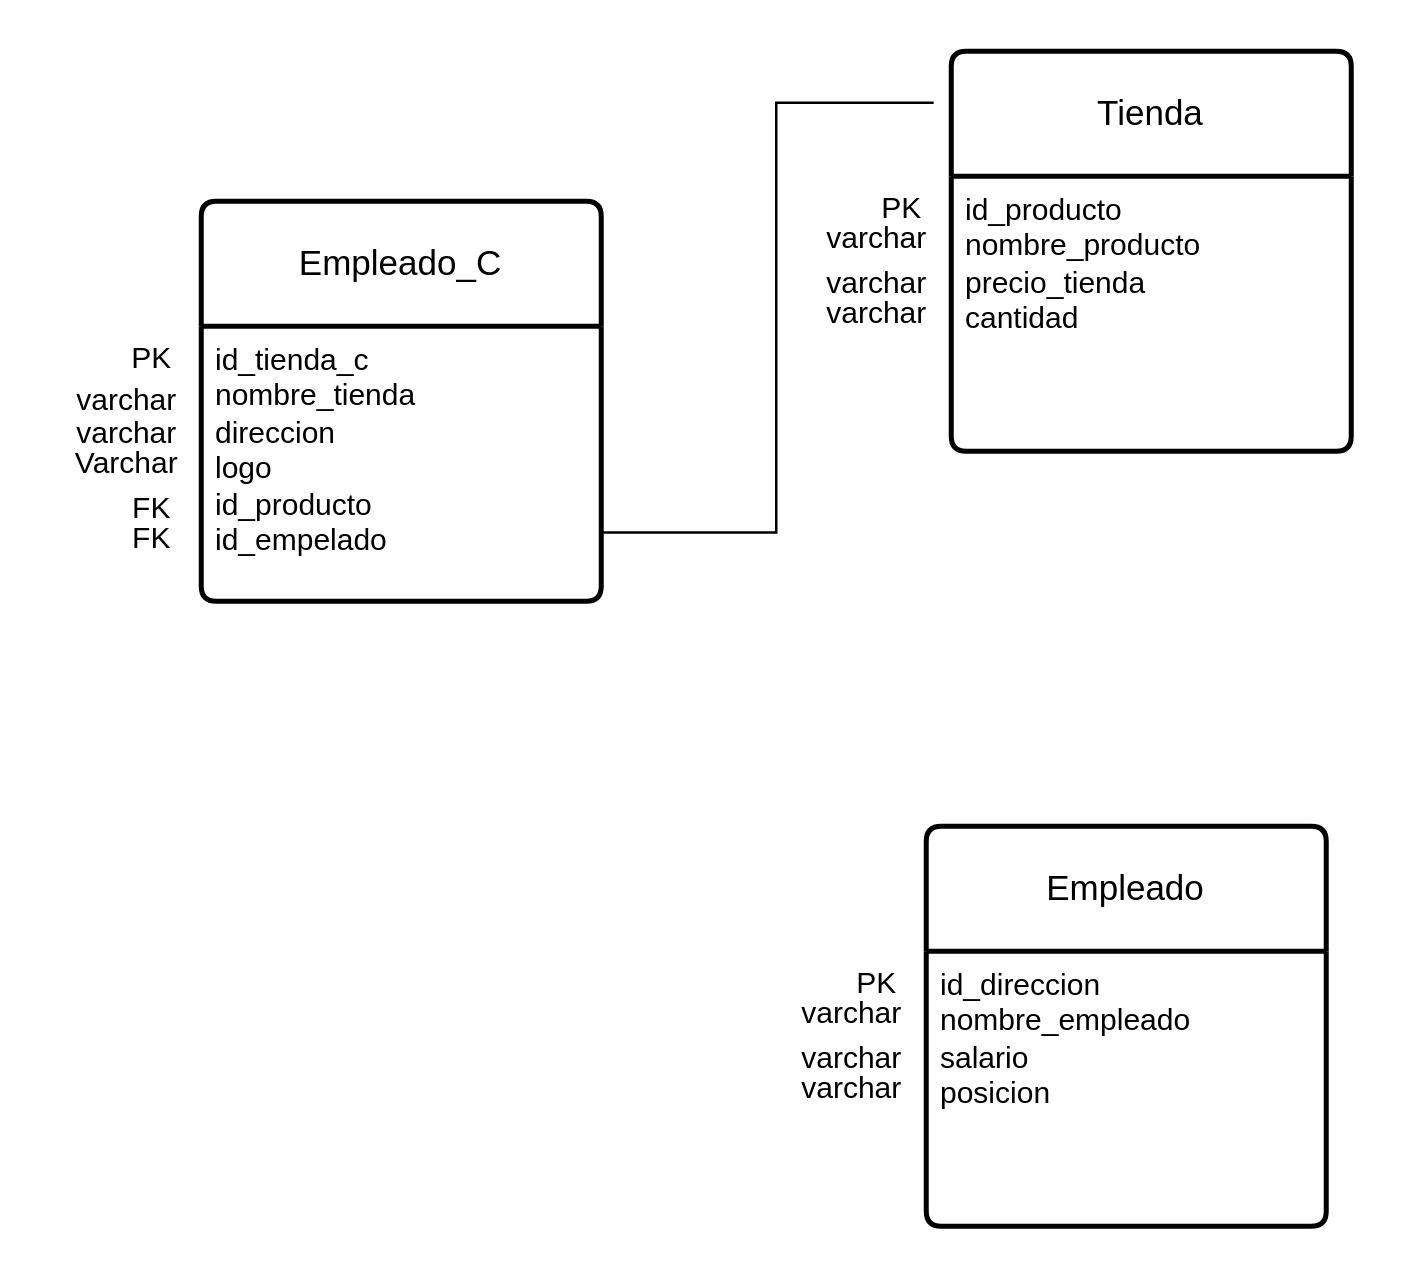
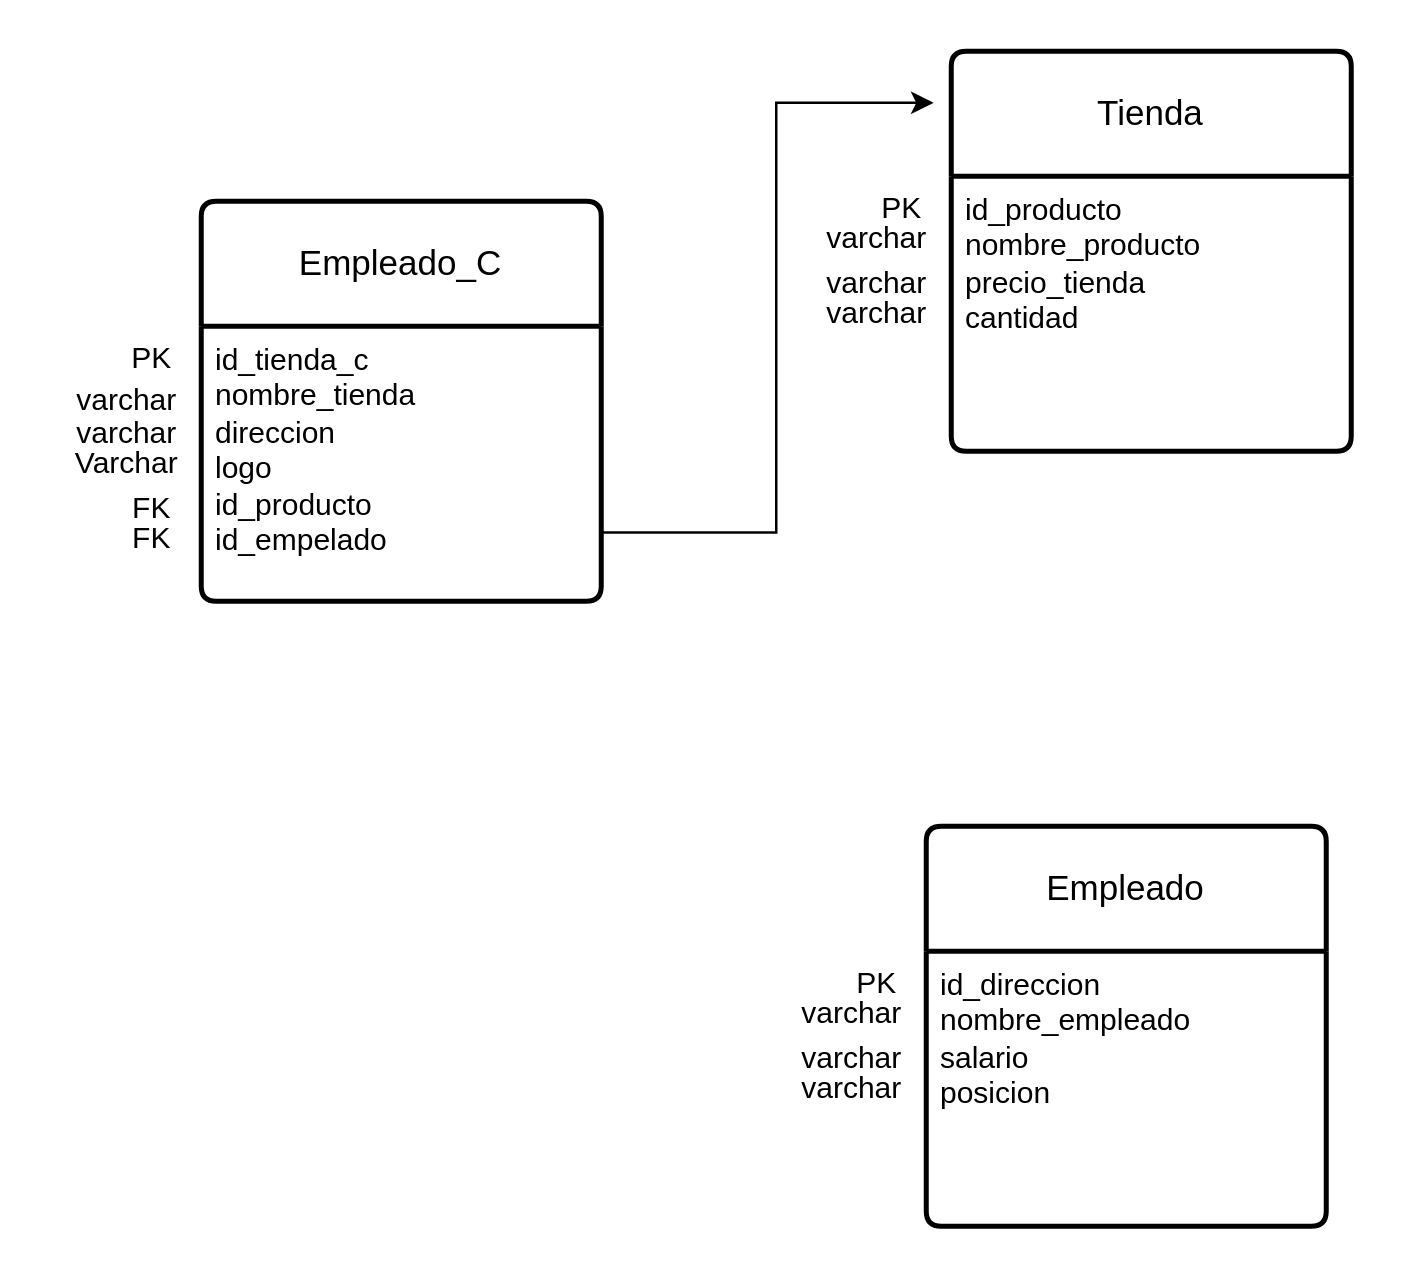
edge "Tienda" -- "id_tienda_c nombre_tienda direccion logo id_producto id_empelado": arrowhead none -> classic
